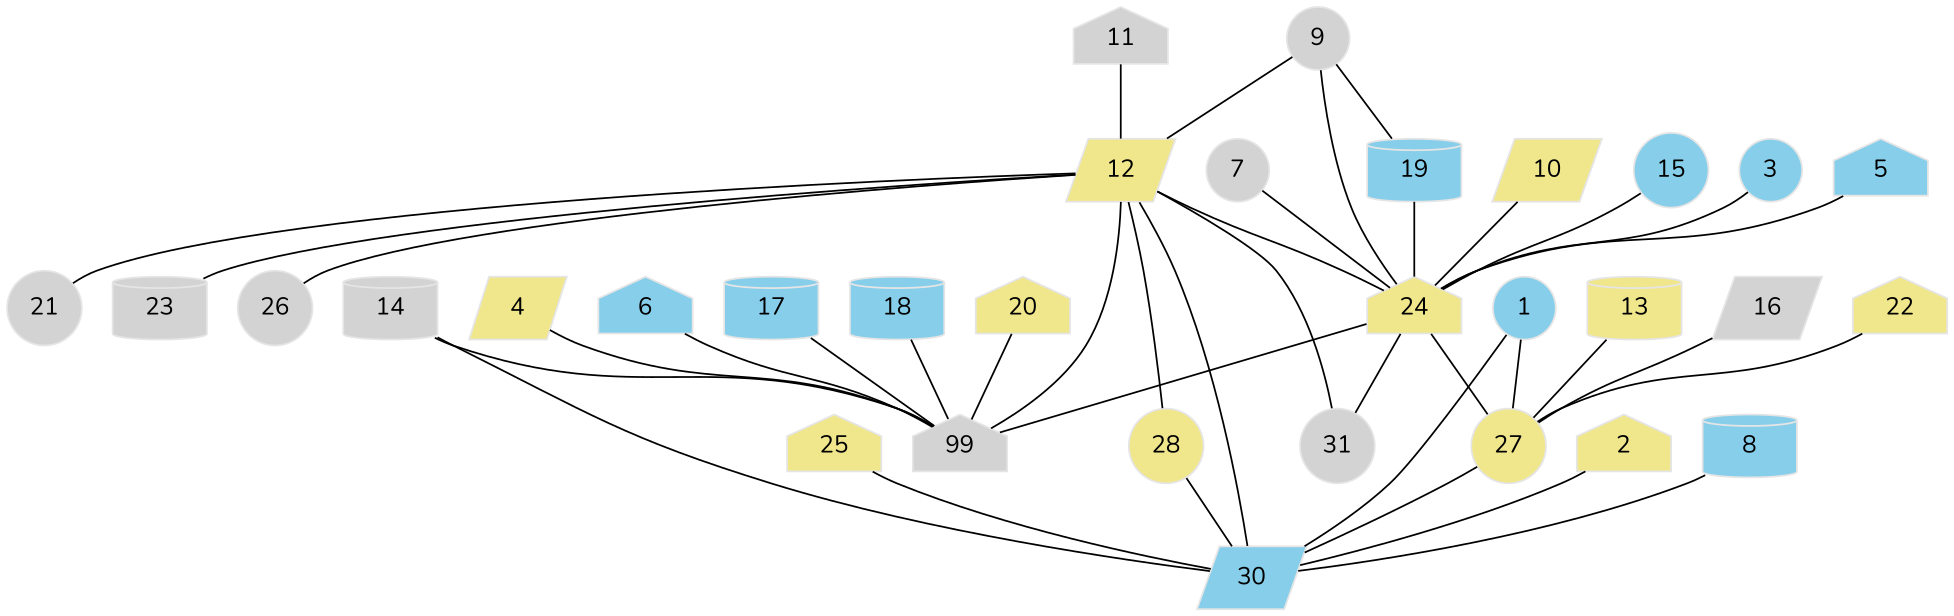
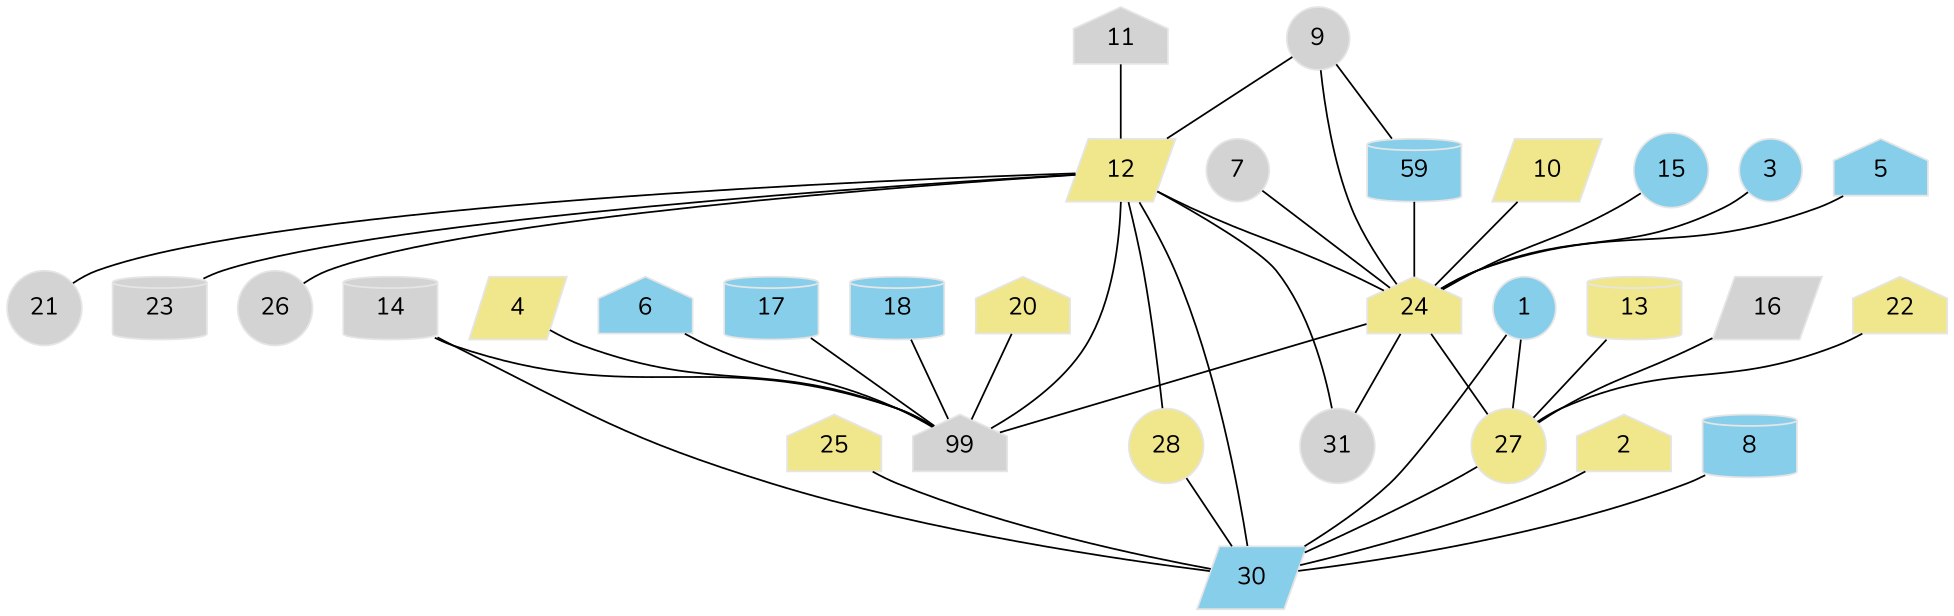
node "19": label "19" -> "59"
